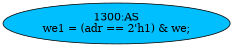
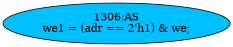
node "1300:AS we1 = (adr == 2'h1) & we;": label "1300:AS we1 = (adr == 2'h1) & we;" -> "1306:AS we1 = (adr == 2'h1) & we;"
